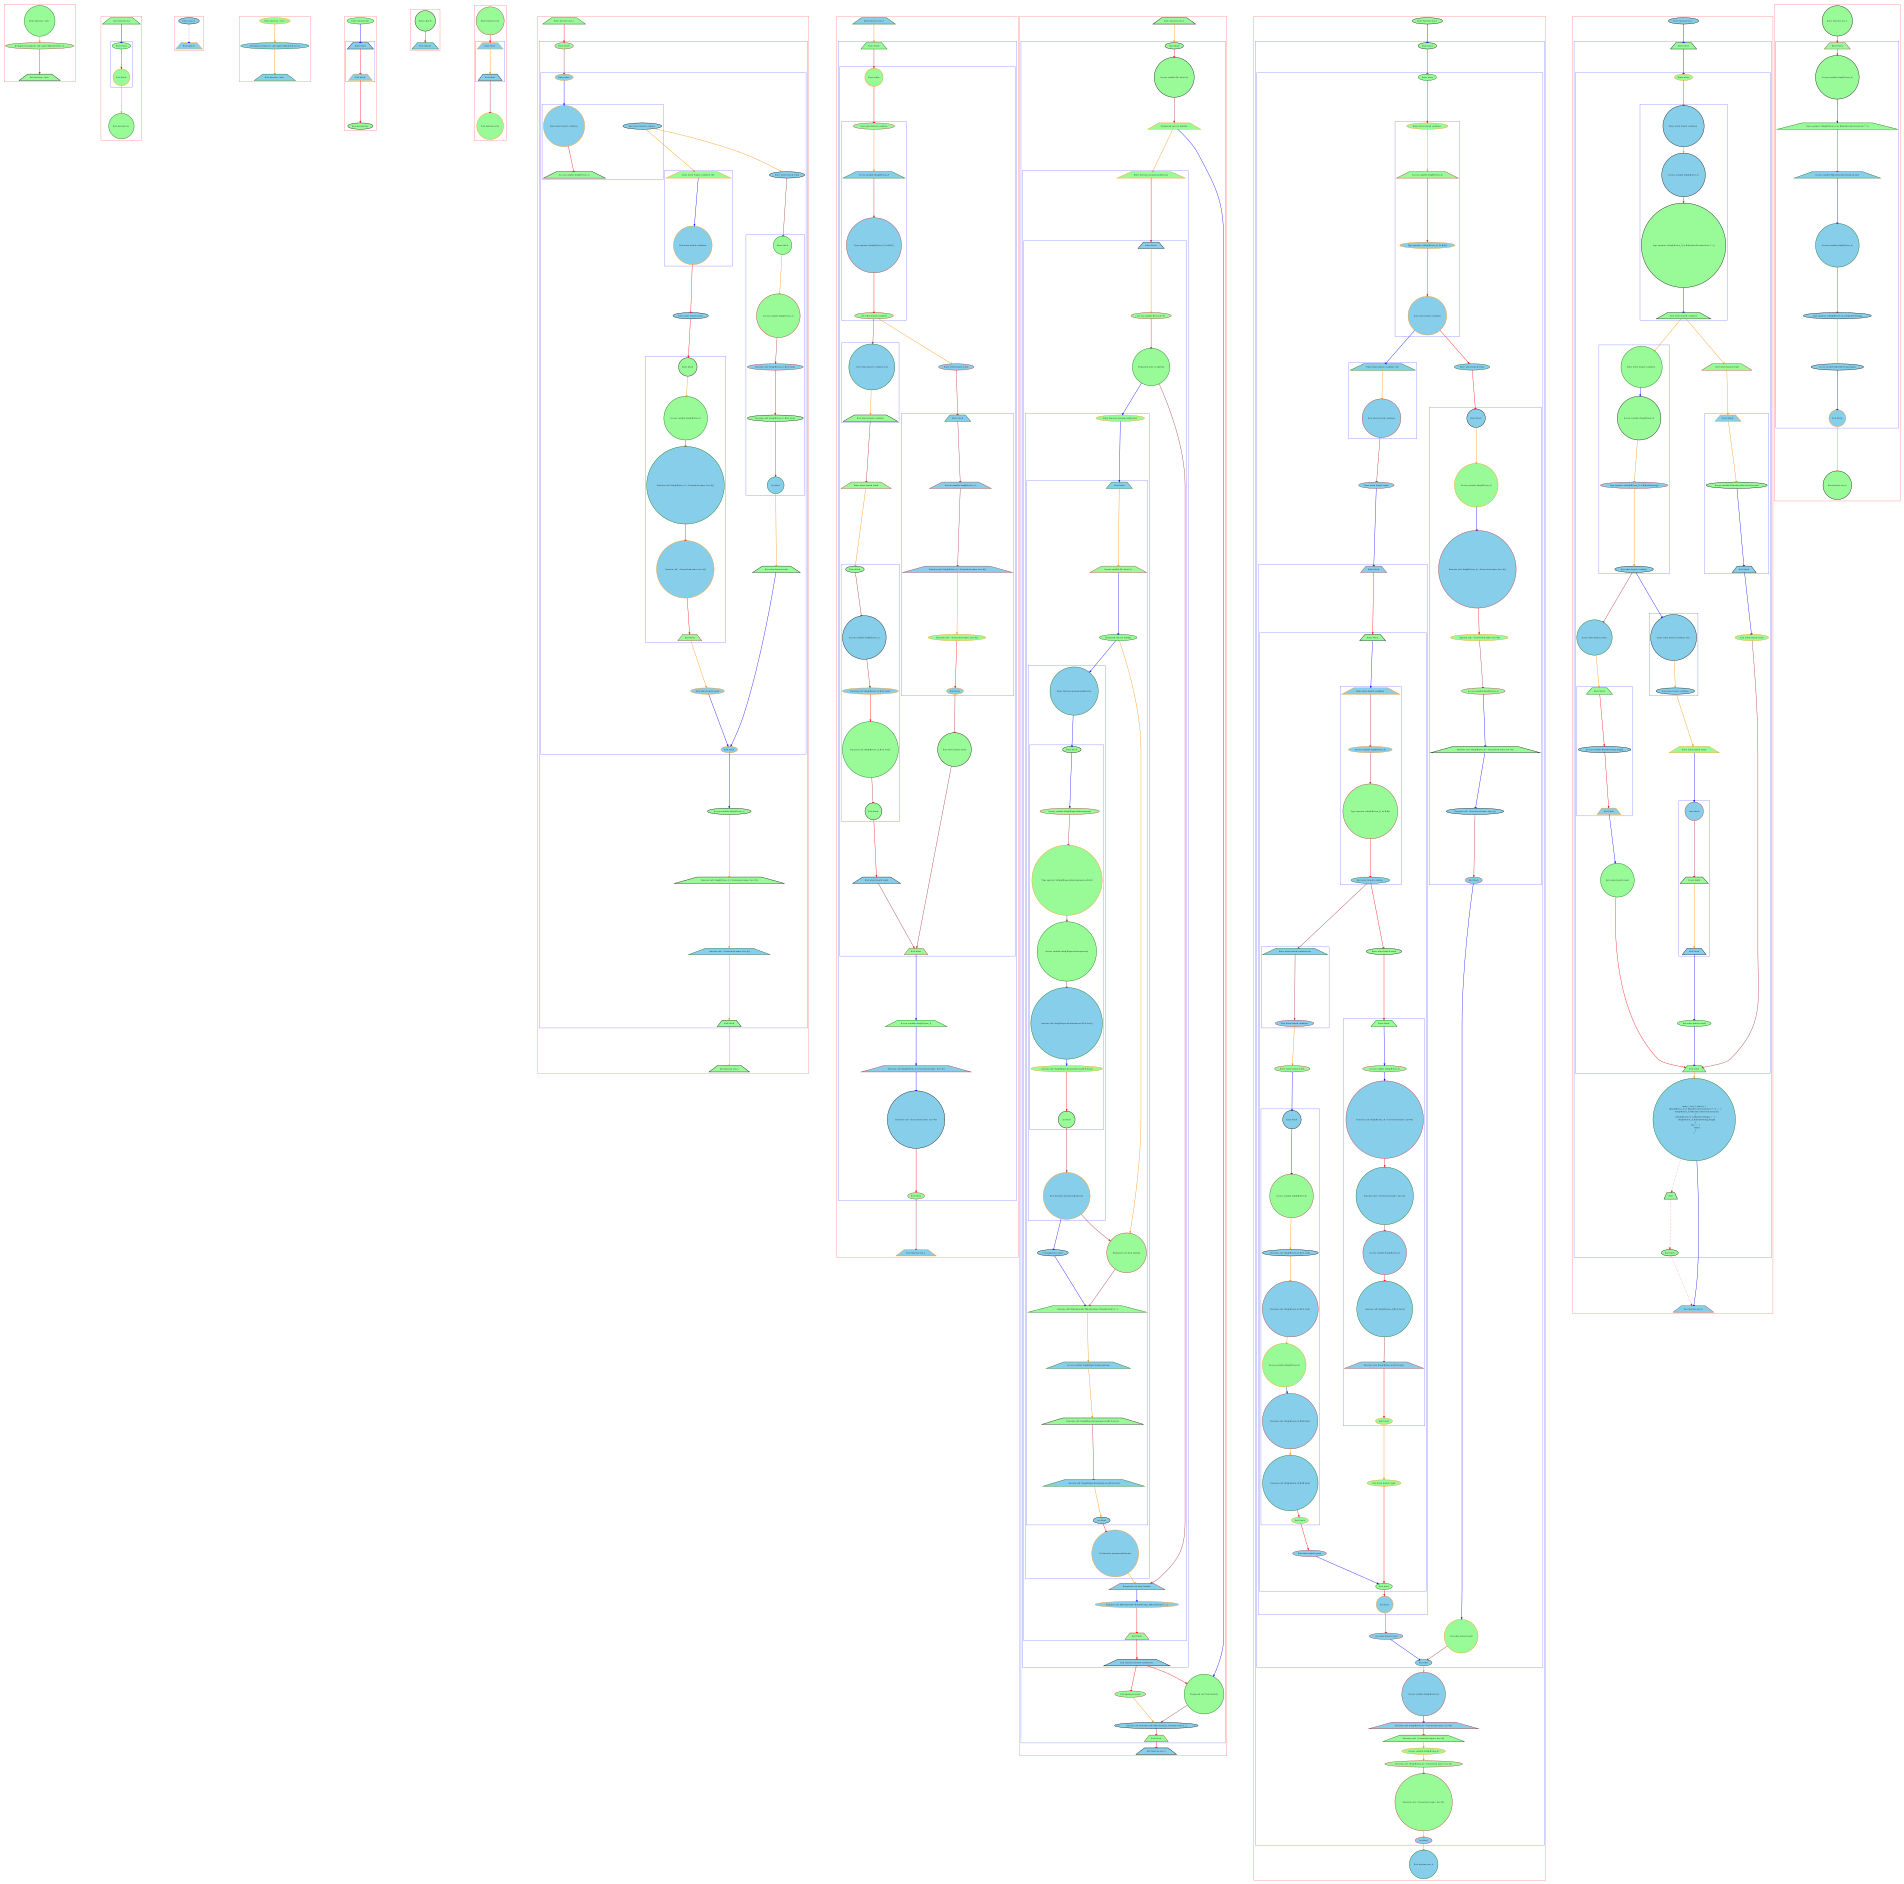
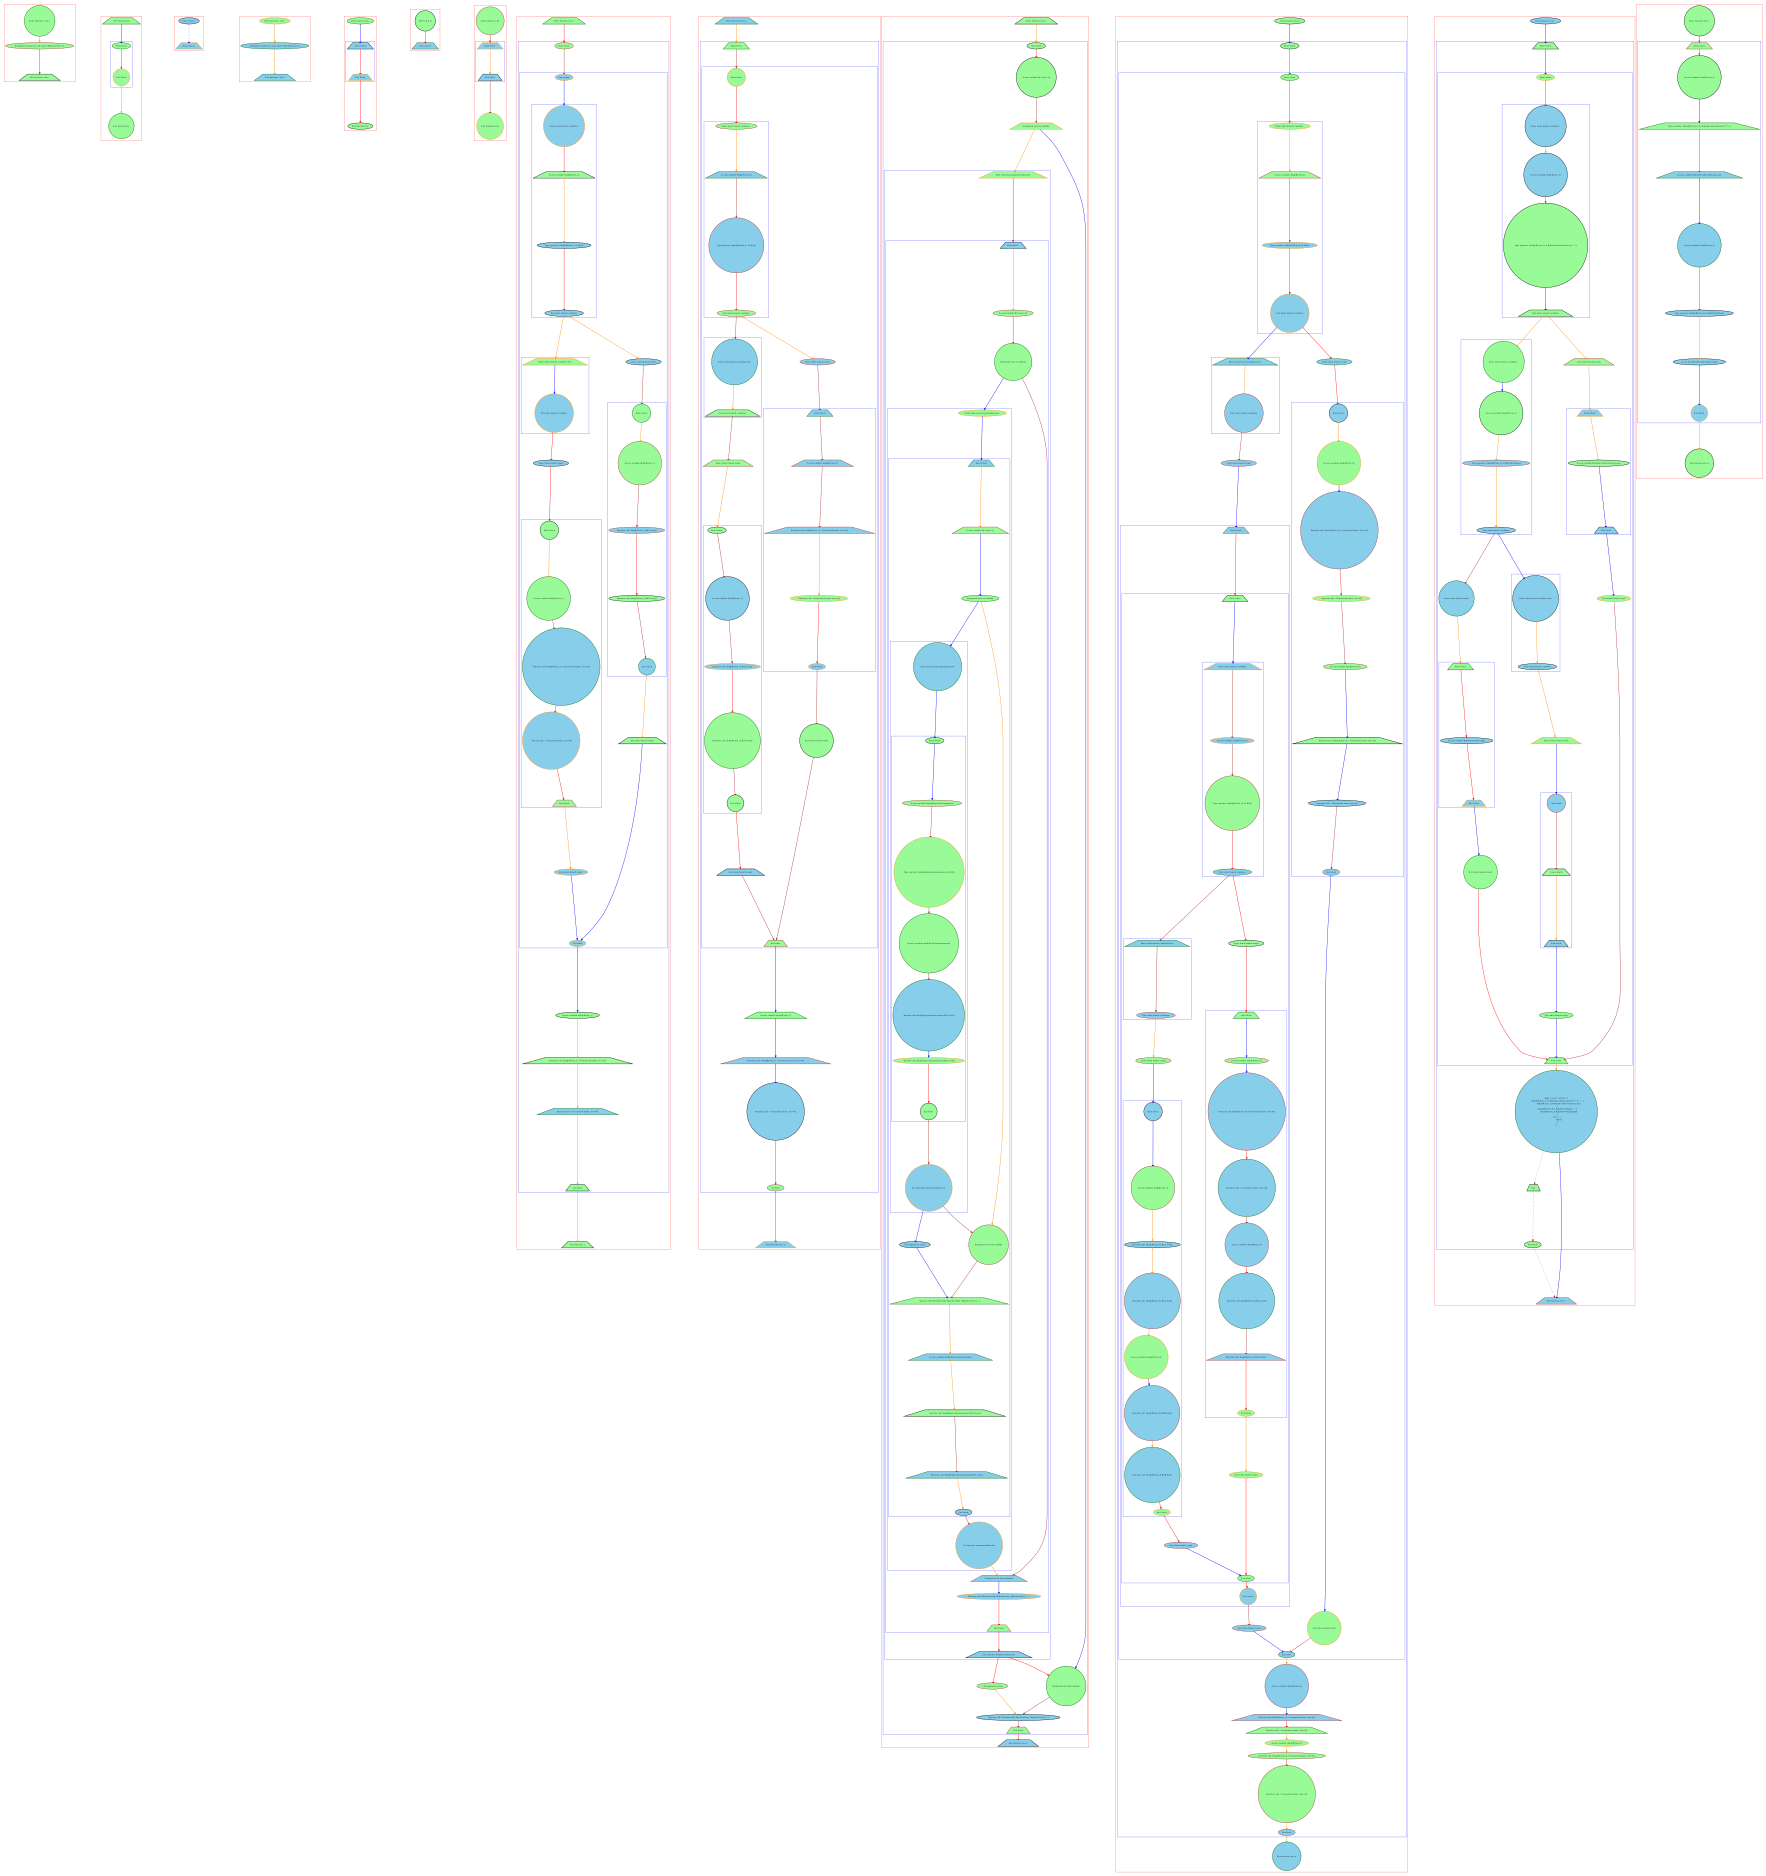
edge "Enter class B" -> "Exit class B": arrowhead normal -> tee
node "Type operator: (this@R|/test_1| is R|A|)": added
node "Exit function test_1": label "Exit function test_1" -> "Exit this test_1"
